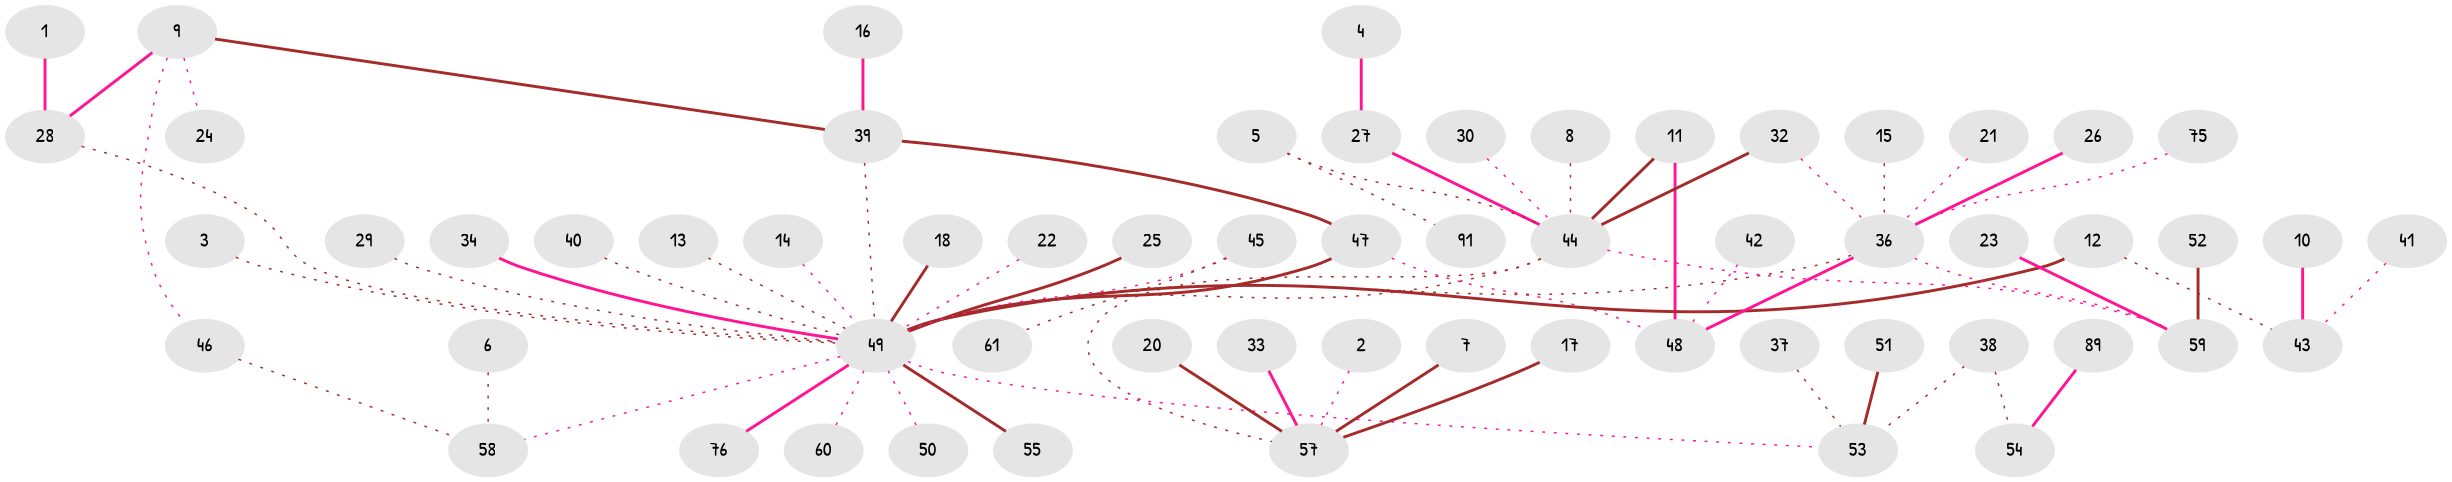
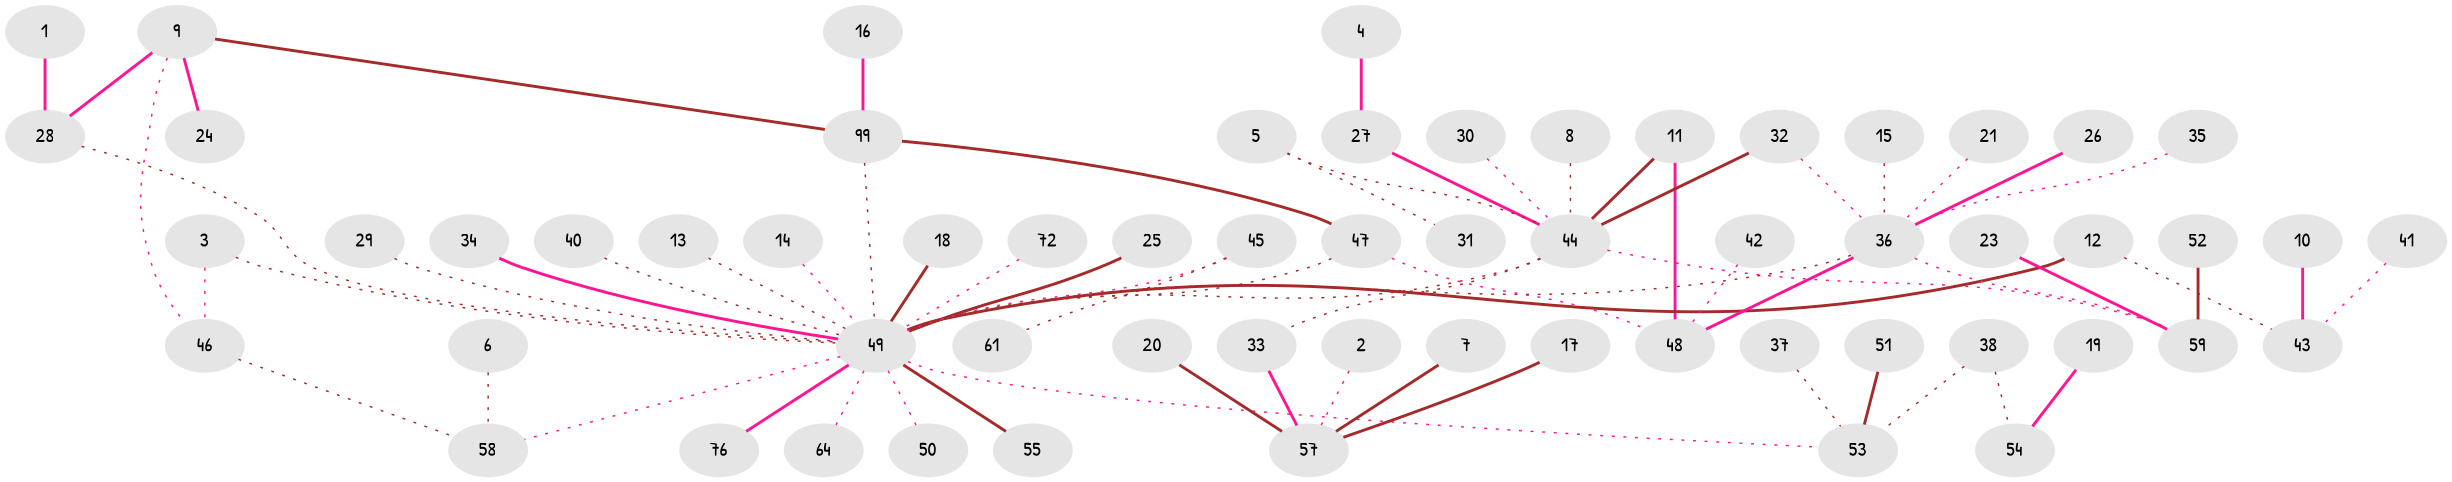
edge "9" -- "24": style dotted -> bold
node "39": label "39" -> "99"
node "75": label "75" -> "35"
node "22": label "22" -> "72"
node "91": label "91" -> "31"
edge "3" -- "46": added
edge "47" -- "49": style bold -> dotted
edge "44" -- "57": now "44" -- "33"
node "89": label "89" -> "19"
node "60": label "60" -> "64"
